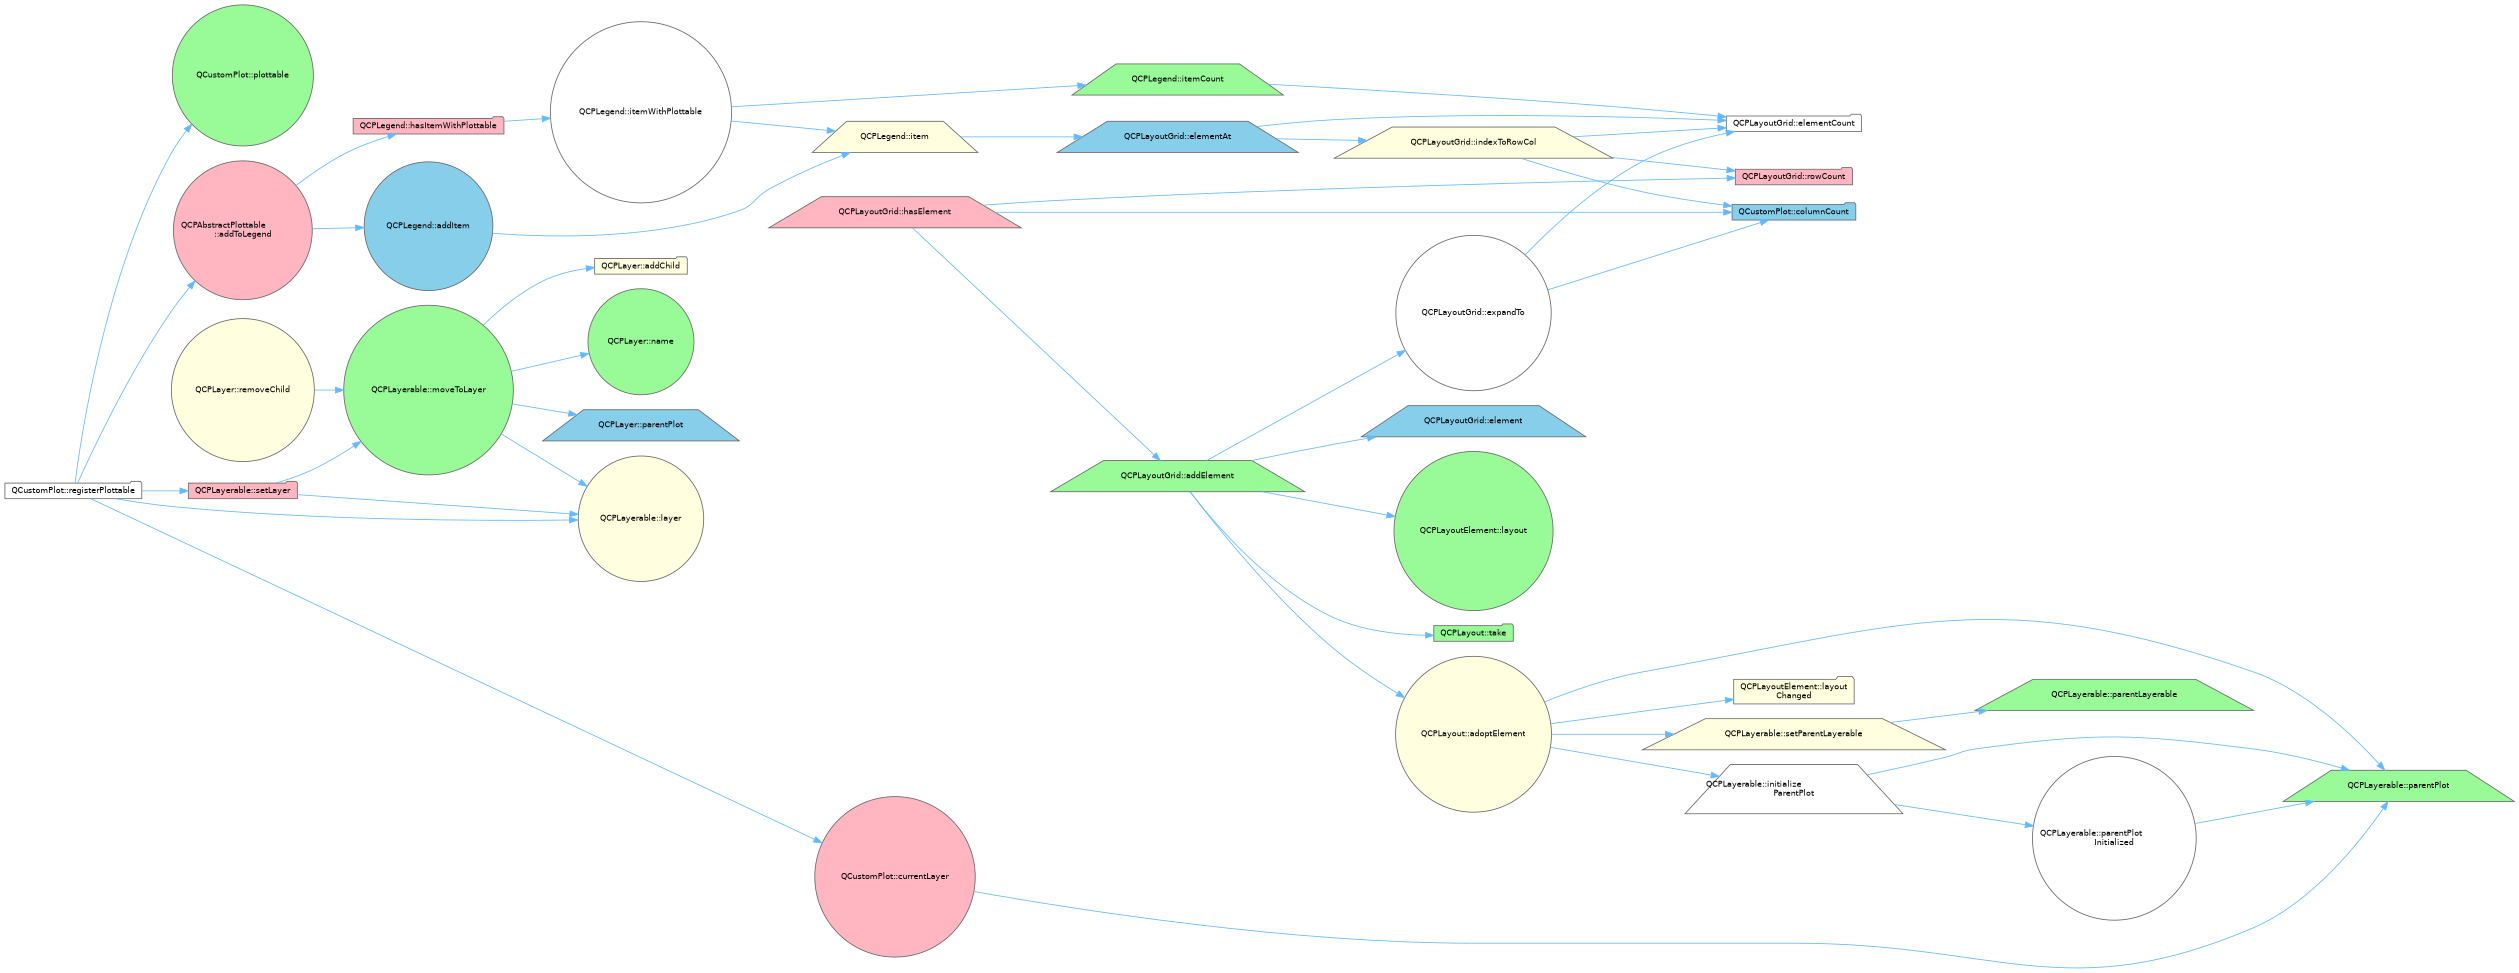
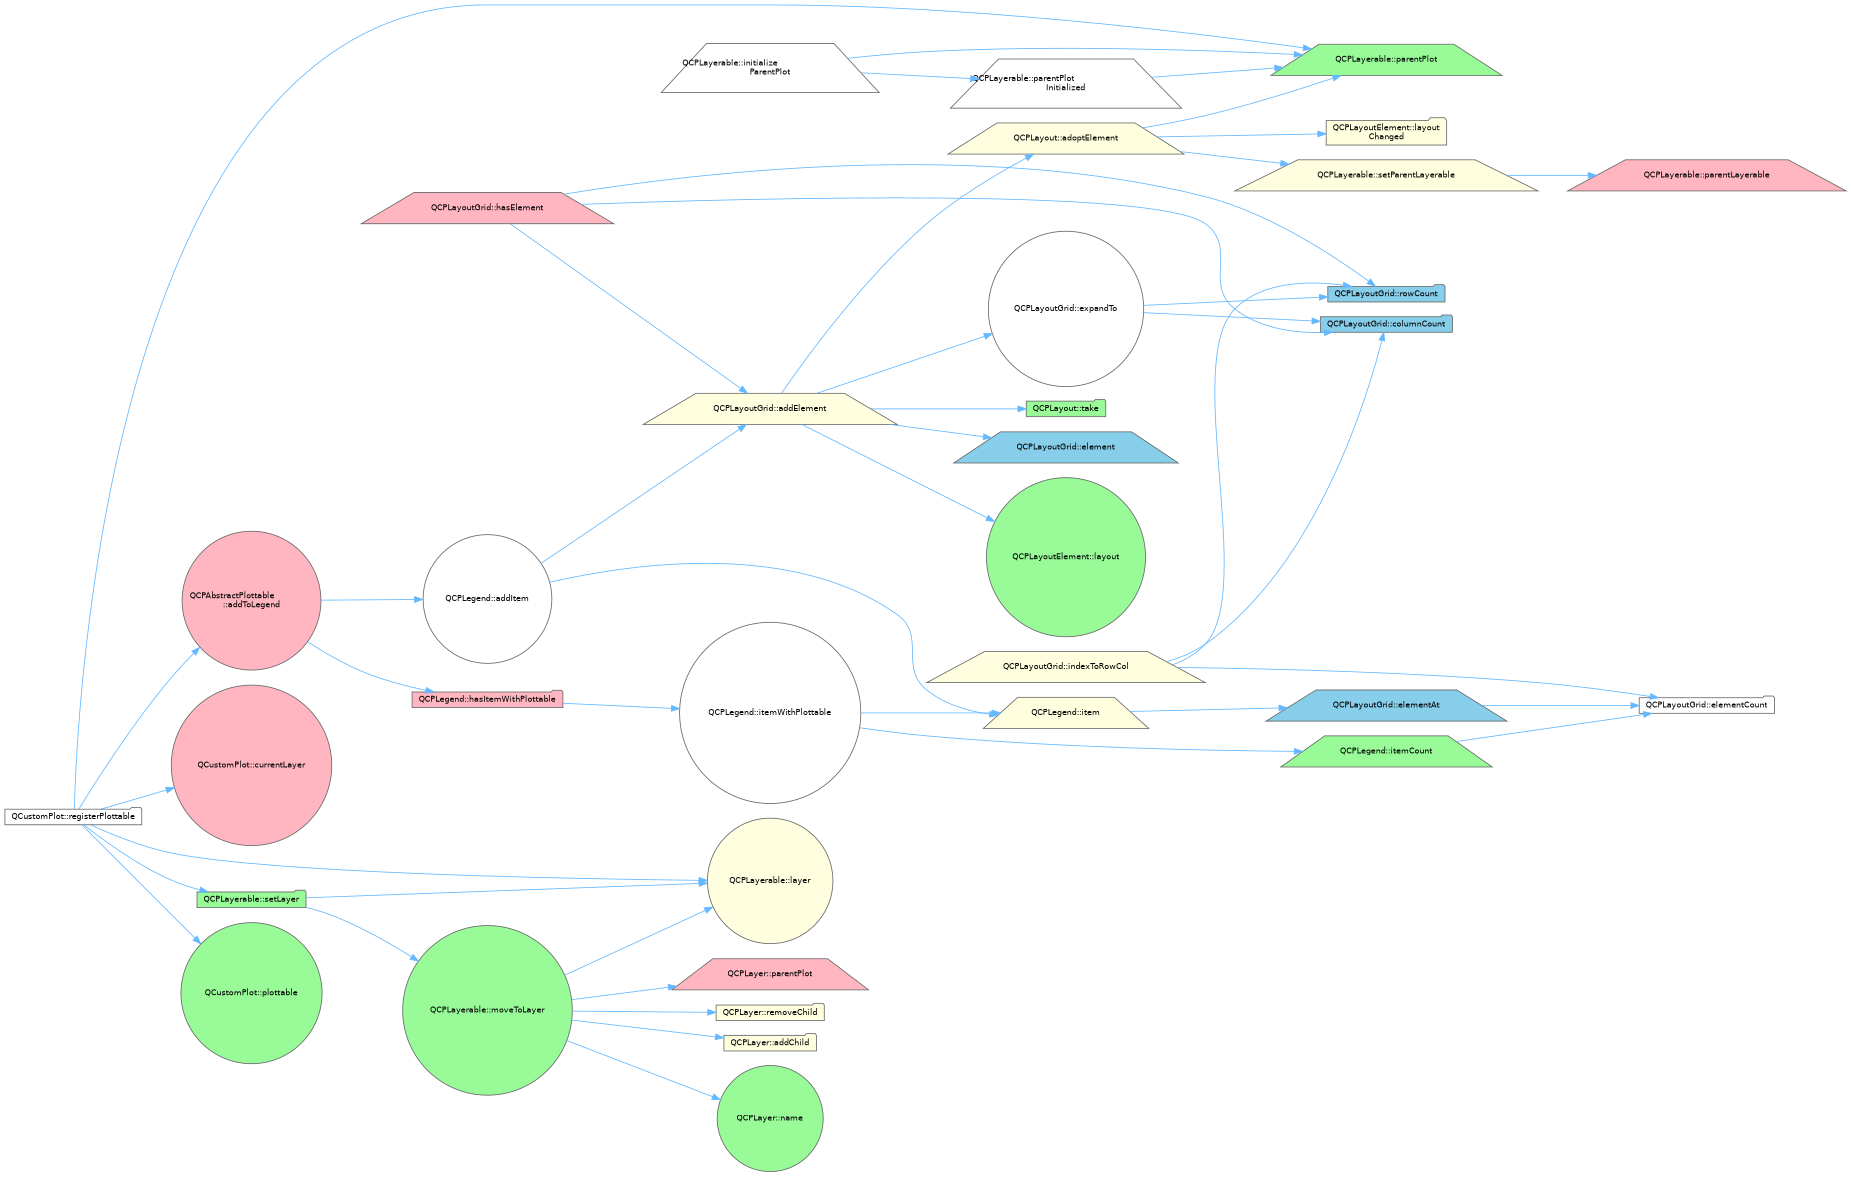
edge "QCPLayoutGrid::elementAt" -> "QCPLayoutGrid::indexToRowCol": removed
edge "QCPLayoutGrid::expandTo" -> "QCPLayoutGrid::elementCount": now "QCPLayoutGrid::expandTo" -> "QCPLayoutGrid::rowCount"
node "QCPLayoutGrid::rowCount": fillcolor lightpink -> skyblue
node "QCustomPlot::columnCount": label "QCustomPlot::columnCount" -> "QCPLayoutGrid::columnCount"
node "QCPLegend::addItem": fillcolor skyblue -> white
node "QCPLayer::removeChild": shape circle -> folder
edge "QCPLayer::removeChild" -> "QCPLayerable::moveToLayer": reversed
node "QCPLayer::parentPlot": fillcolor skyblue -> lightpink
node "QCPLayoutGrid::addElement": fillcolor palegreen -> lightyellow
node "QCPLayerable::setLayer": fillcolor lightpink -> palegreen
edge "QCPLegend::addItem" -> "QCPLayoutGrid::addElement": added
node "QCPLayerable::parentLayerable": fillcolor palegreen -> lightpink
node "QCPLayout::adoptElement": shape circle -> trapezium
edge "QCPLayout::adoptElement" -> "QCPLayerable::initialize ParentPlot": removed
node "QCPLayerable::parentPlot Initialized": shape circle -> trapezium
edge "QCustomPlot::currentLayer" -> "QCPLayerable::parentPlot": now "QCustomPlot::registerPlottable" -> "QCPLayerable::parentPlot"
